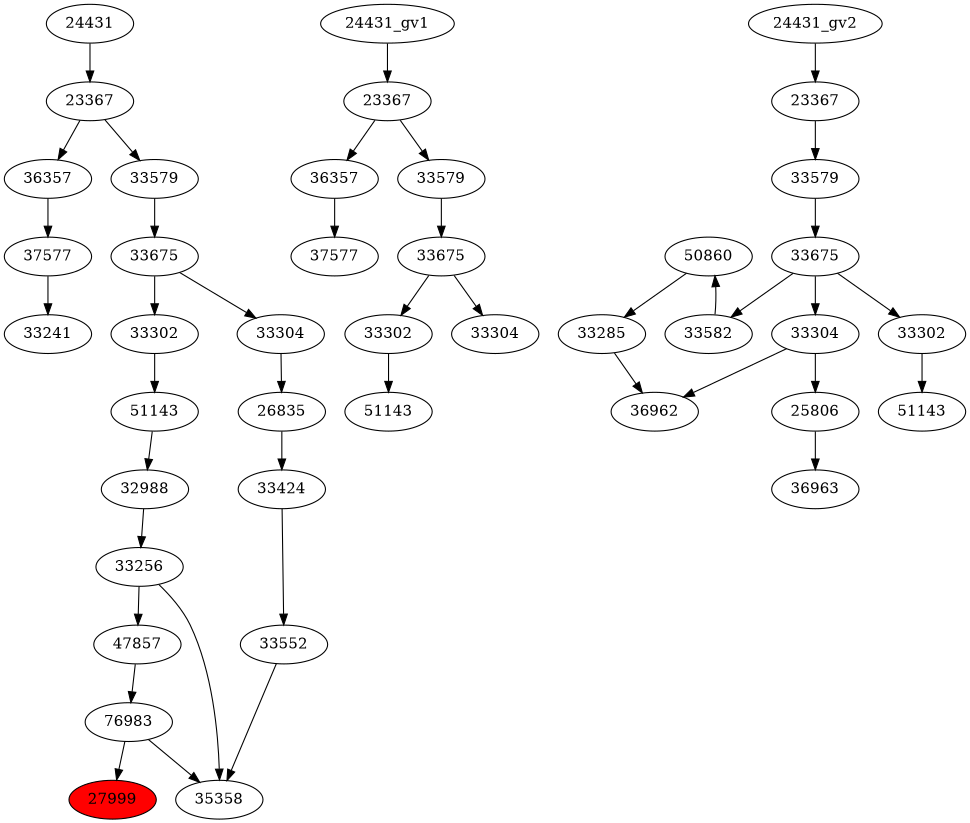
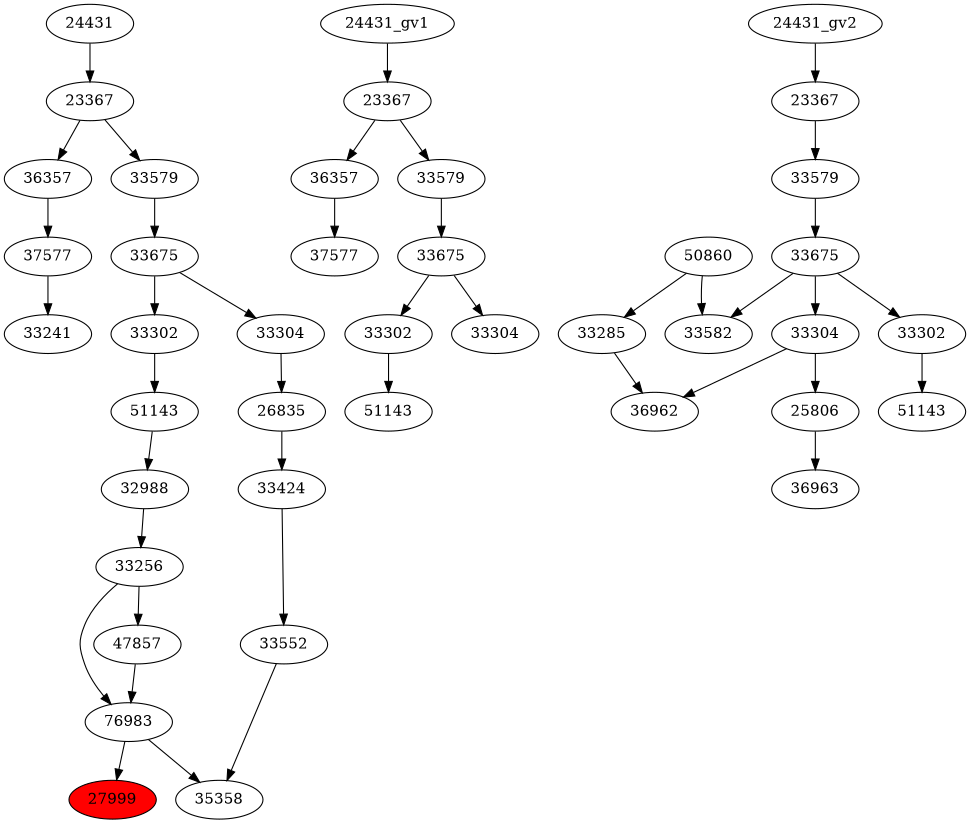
edge "33582" -> "50860": reversed
edge "33256" -> "35358": now "33256" -> "76983"
